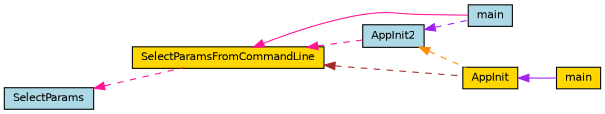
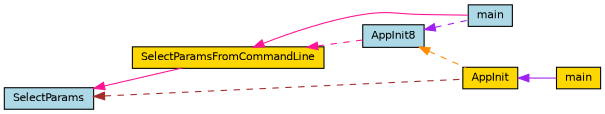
node "AppInit2": label "AppInit2" -> "AppInit8"
edge "AppInit" -> "SelectParamsFromCommandLine": now "AppInit" -> "SelectParams"
edge "SelectParamsFromCommandLine" -> "SelectParams": style dashed -> solid
